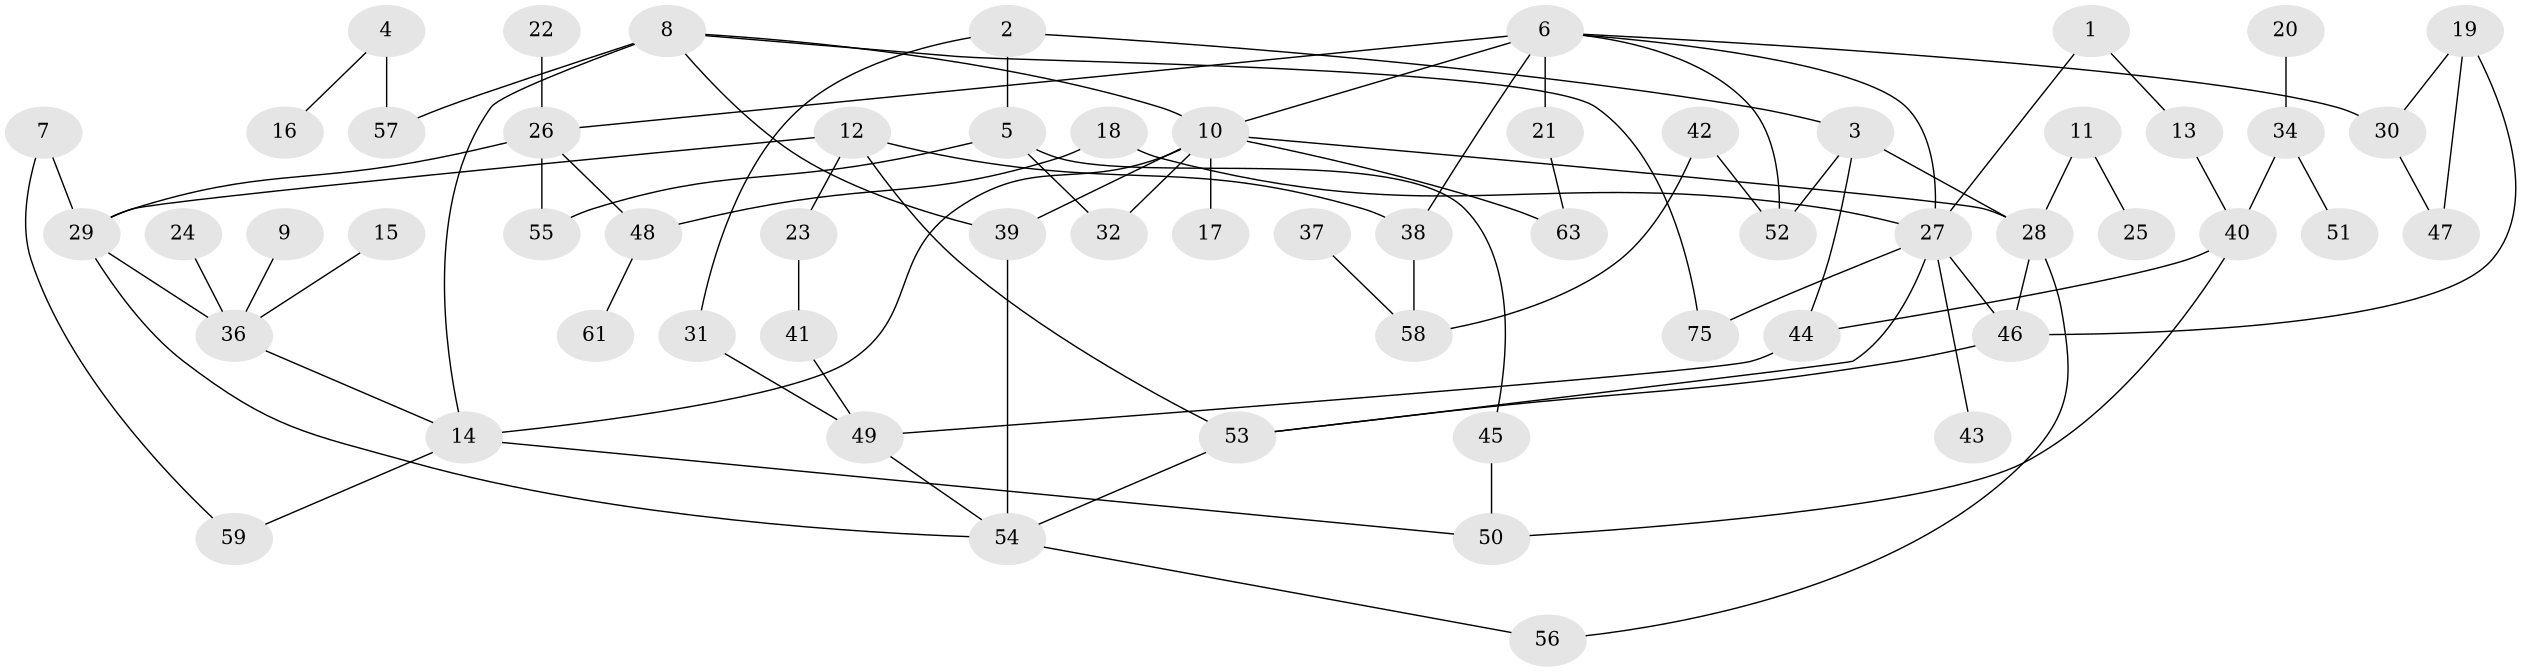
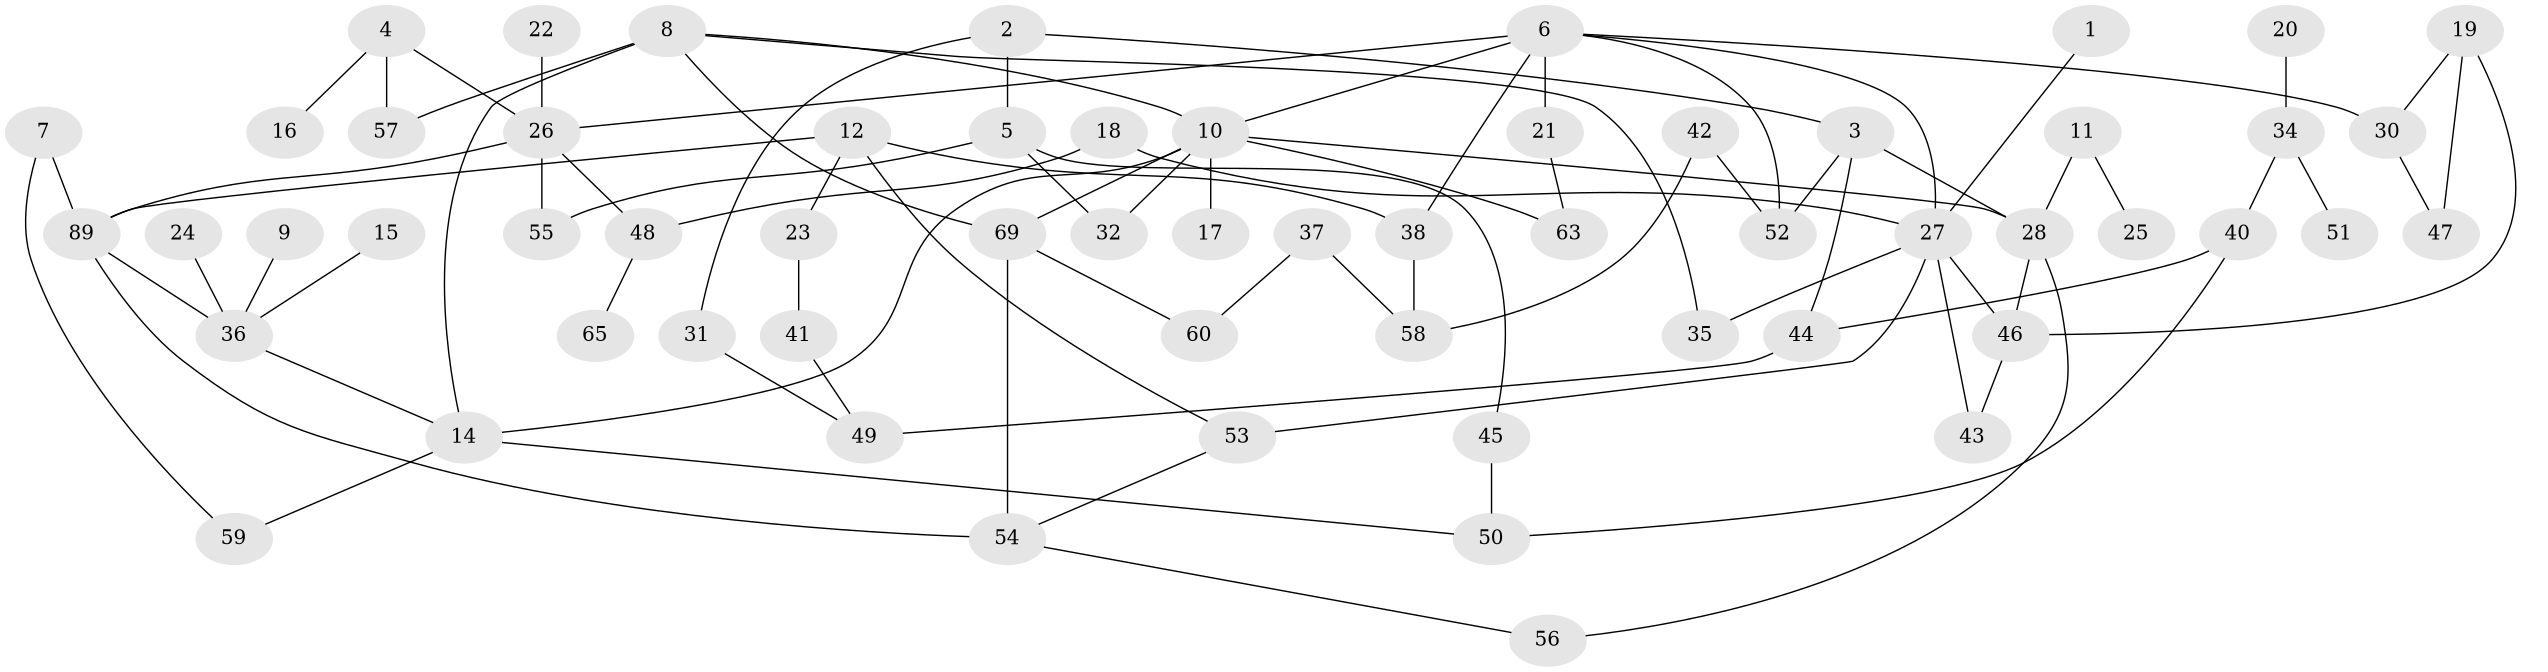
edge "4" -- "26": added
node "13": removed
node "29": label "29" -> "89"
node "39": label "39" -> "69"
node "61": label "61" -> "65"
node "60": added
node "75": label "75" -> "35"
edge "46" -- "53": now "46" -- "43"
edge "49" -- "54": removed
